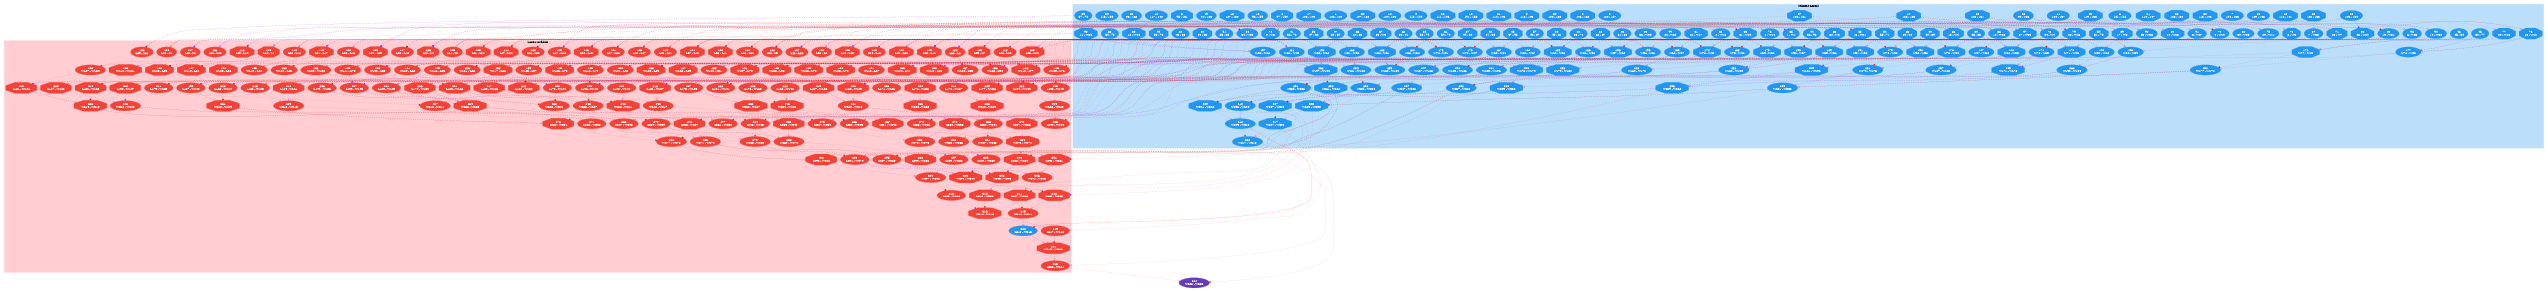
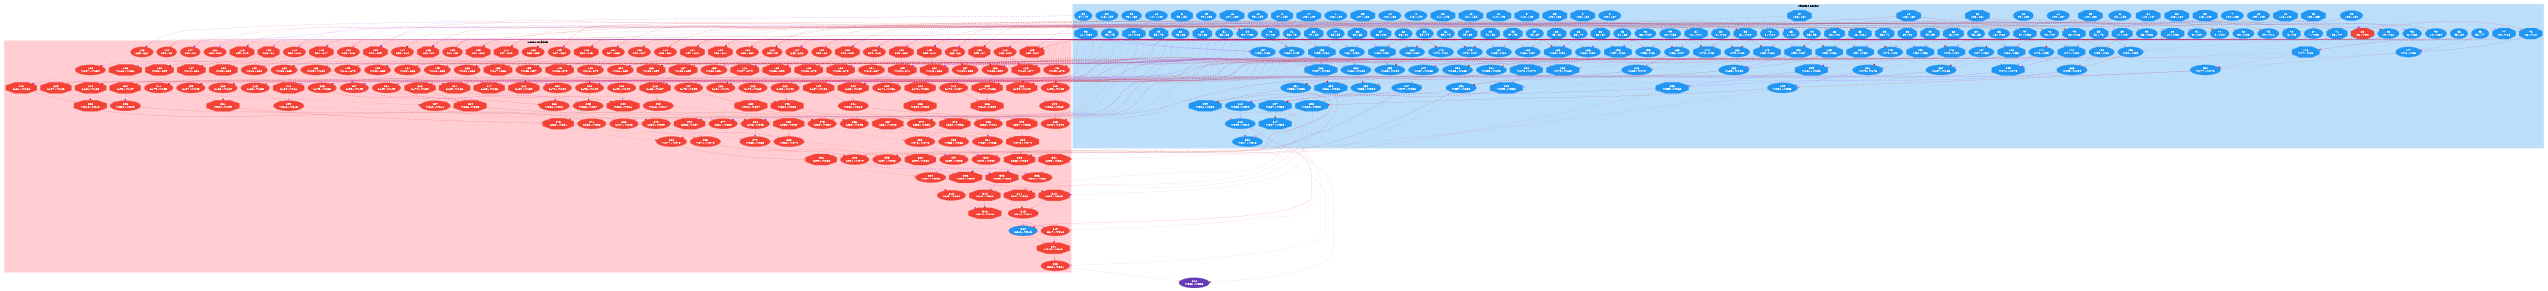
node "88 26 - W24": fillcolor #2196f3 -> #f44336
